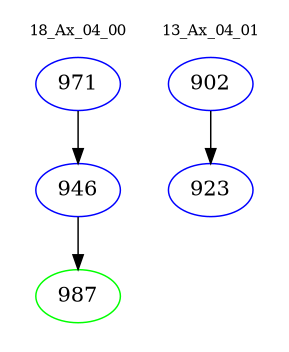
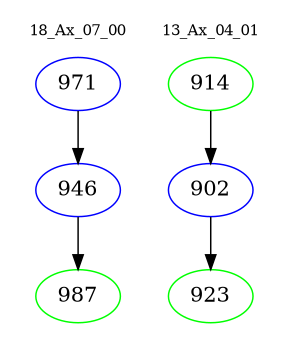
cluster "18_Ax_04_00": label "18_Ax_04_00" -> "18_Ax_07_00"
node "914": added
node "923": color blue -> green
